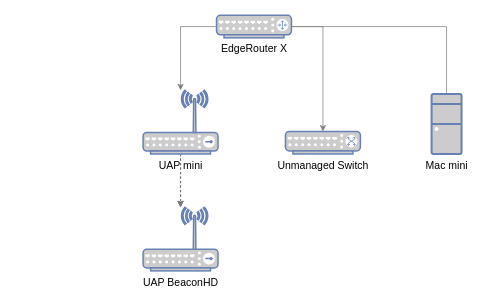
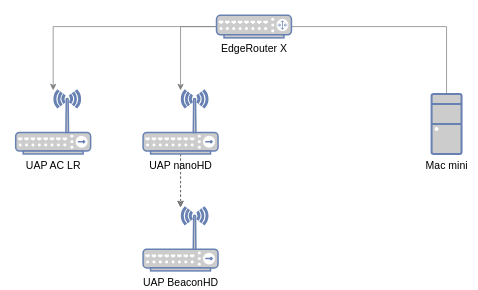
edge "EdgeRouter X" -> "UAP AC LR": added
node "UAP AC LR": added
edge "EdgeRouter X" -> "Unmanaged Switch": removed
node "Unmanaged Switch": removed
node "UAP mini": label "UAP mini" -> "UAP nanoHD"
